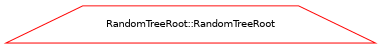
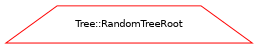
node "RandomTreeRoot::RandomTreeRoot": label "RandomTreeRoot::RandomTreeRoot" -> "Tree::RandomTreeRoot"
